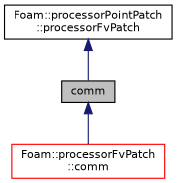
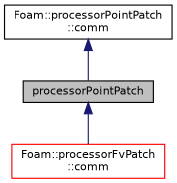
node "Foam::processorPointPatch ::processorFvPatch": label "Foam::processorPointPatch ::processorFvPatch" -> "Foam::processorPointPatch ::comm"
node "comm": label "comm" -> "processorPointPatch"
